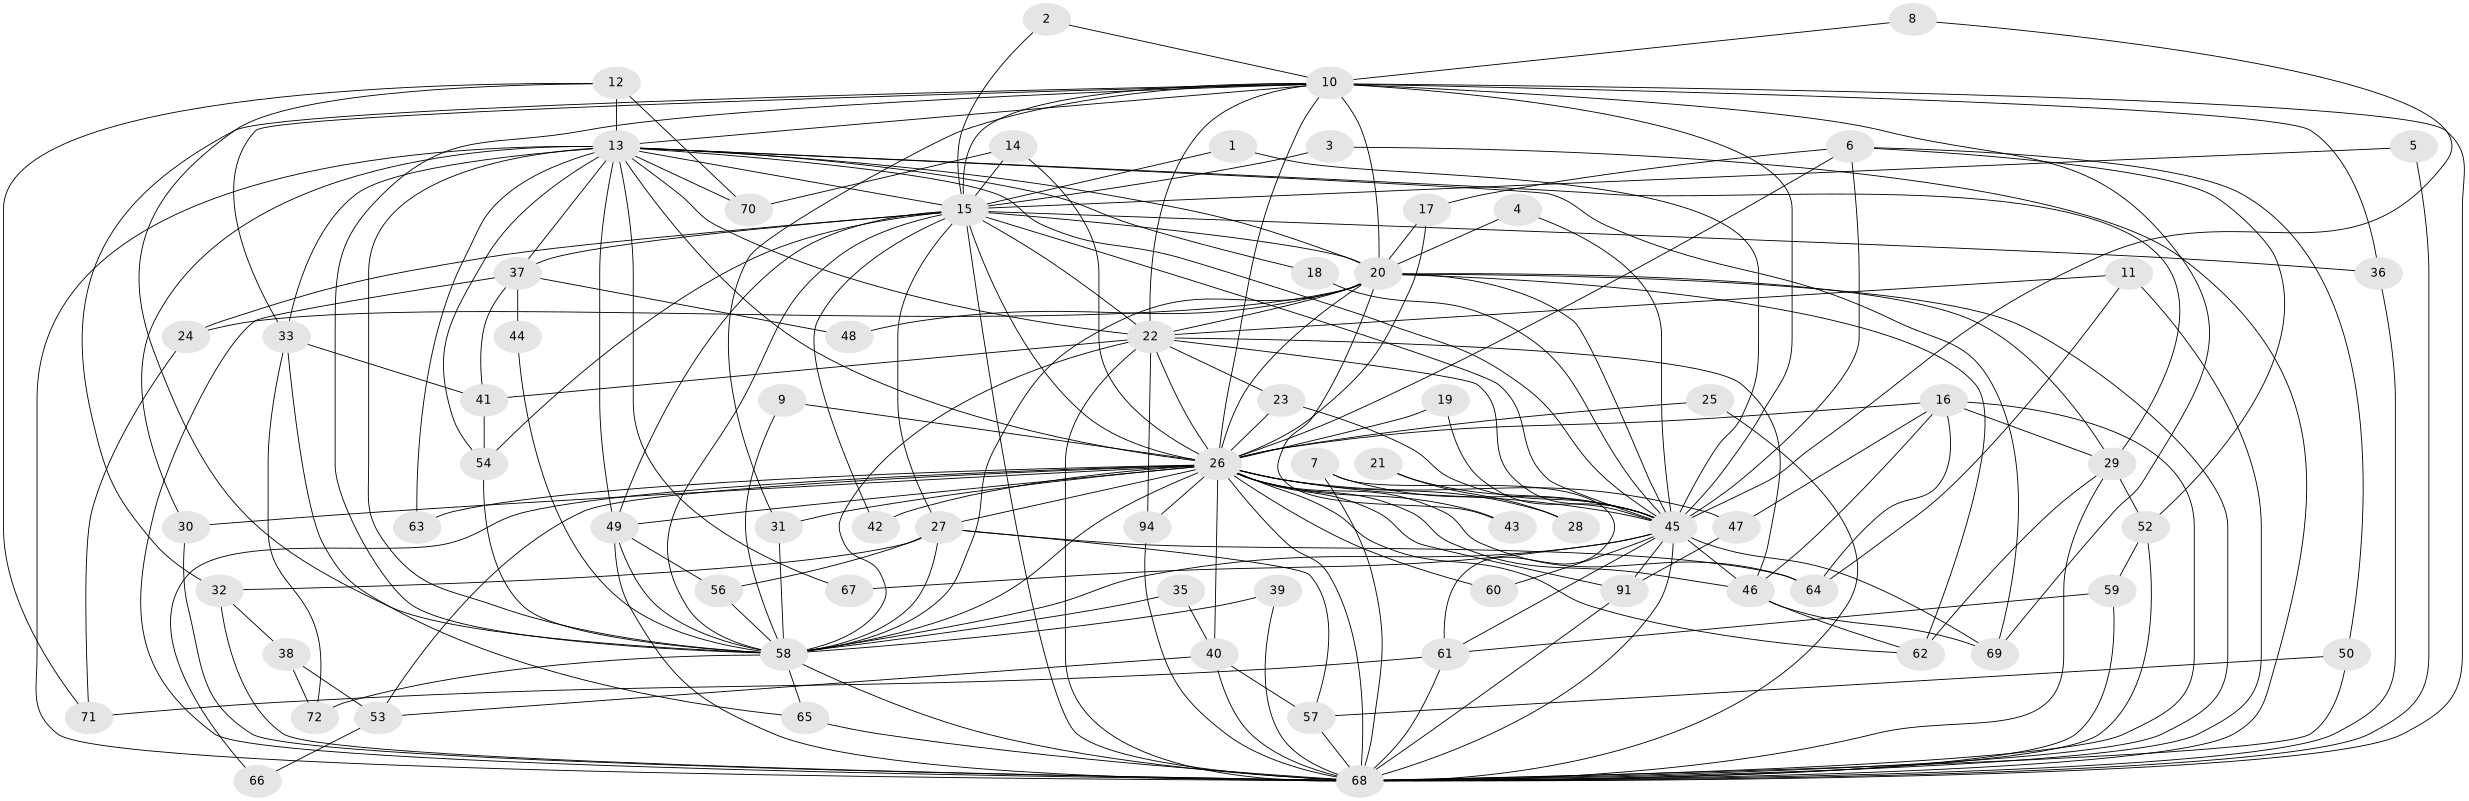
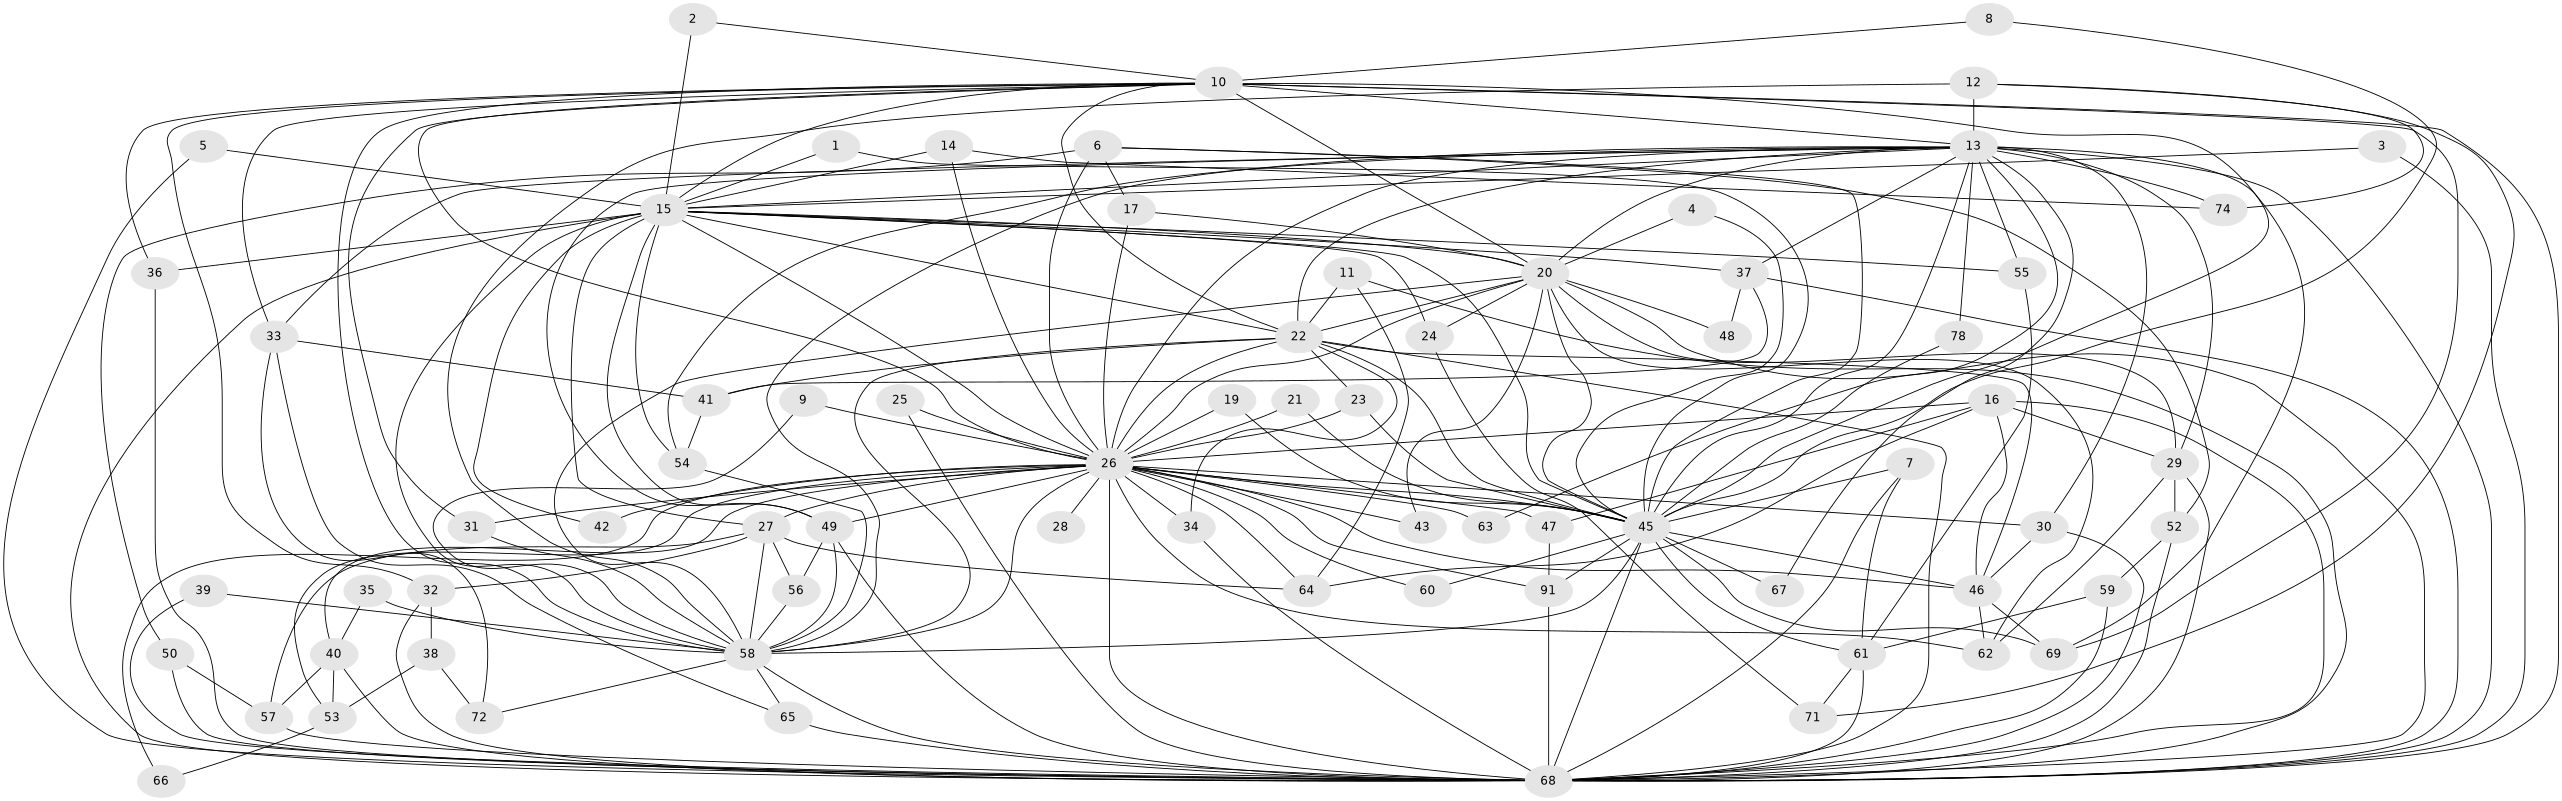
node "70": label "70" -> "74"
node "18": label "18" -> "78"
node "55": added
node "44": removed
edge "21" -- "28": now "21" -- "26"
node "94": label "94" -> "34"
edge "30" -- "46": added
